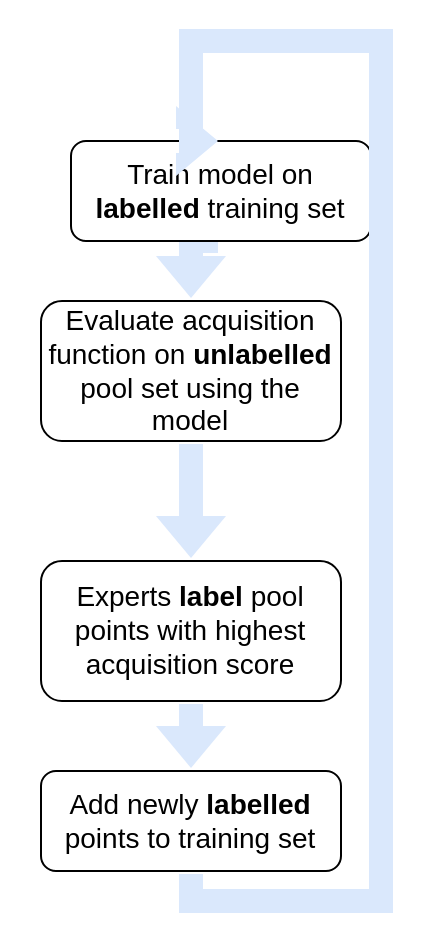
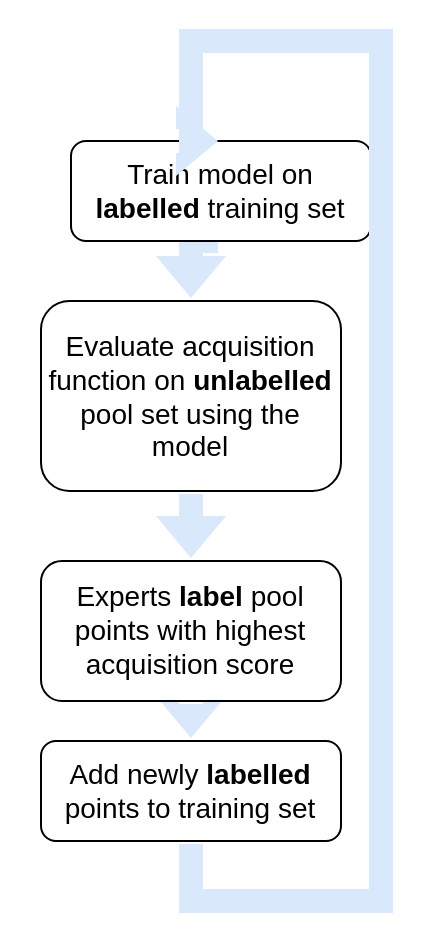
node "Evaluate acquisition function on unlabelled pool set using the model": size 300x140 -> 300x190
node "Add newly labelled points to training set": moved (191, 821) -> (191, 791)
